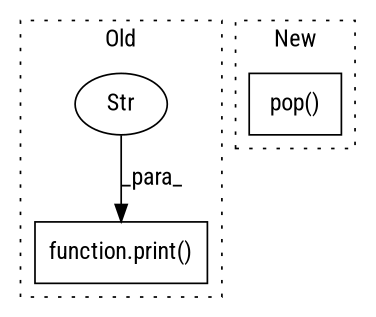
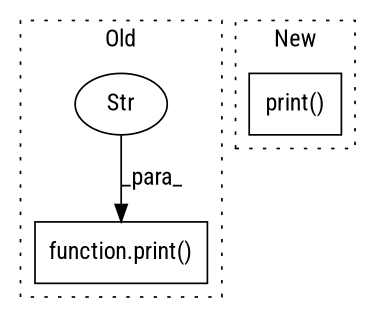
node "pop()": label "pop()" -> "print()"
